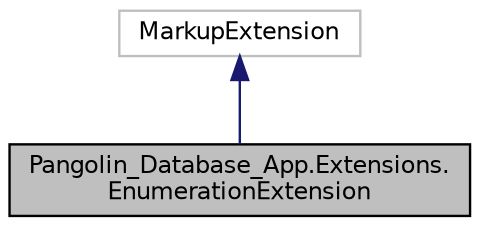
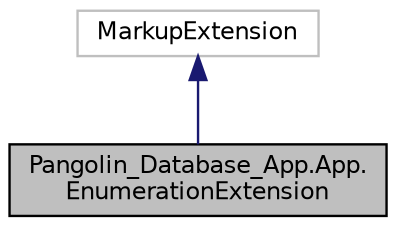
node "Pangolin_Database_App.Extensions. EnumerationExtension": label "Pangolin_Database_App.Extensions. EnumerationExtension" -> "Pangolin_Database_App.App. EnumerationExtension"
